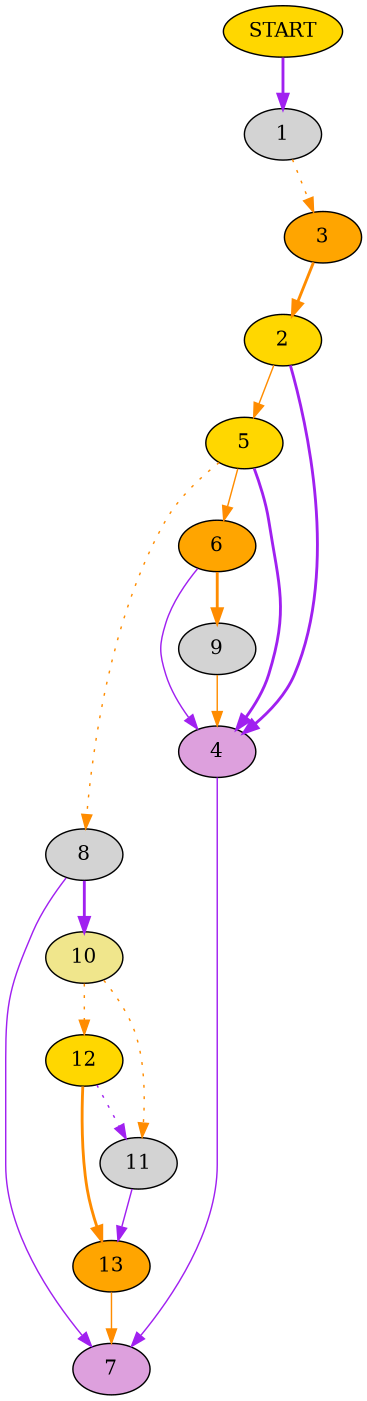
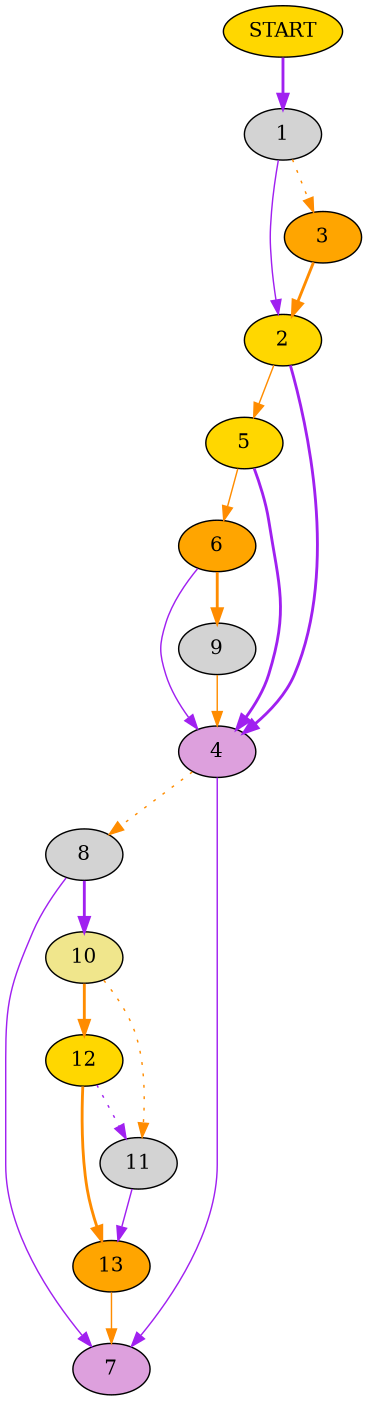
edge "1" -> "2": added
edge "5" -> "8": now "4" -> "8"
edge "10" -> "12": style dotted -> bold
